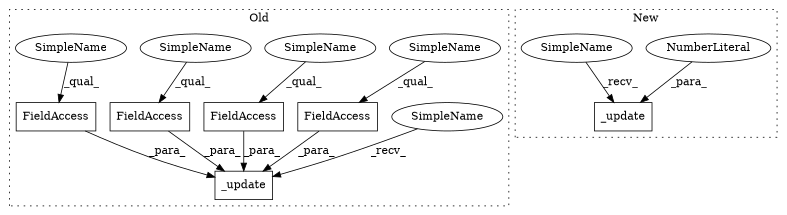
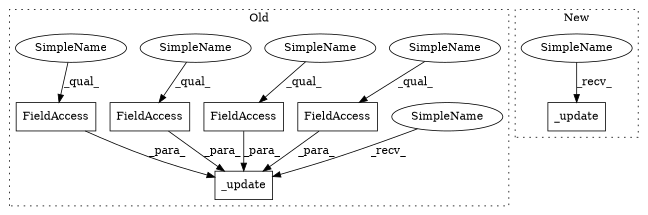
node "NumberLiteral": removed
